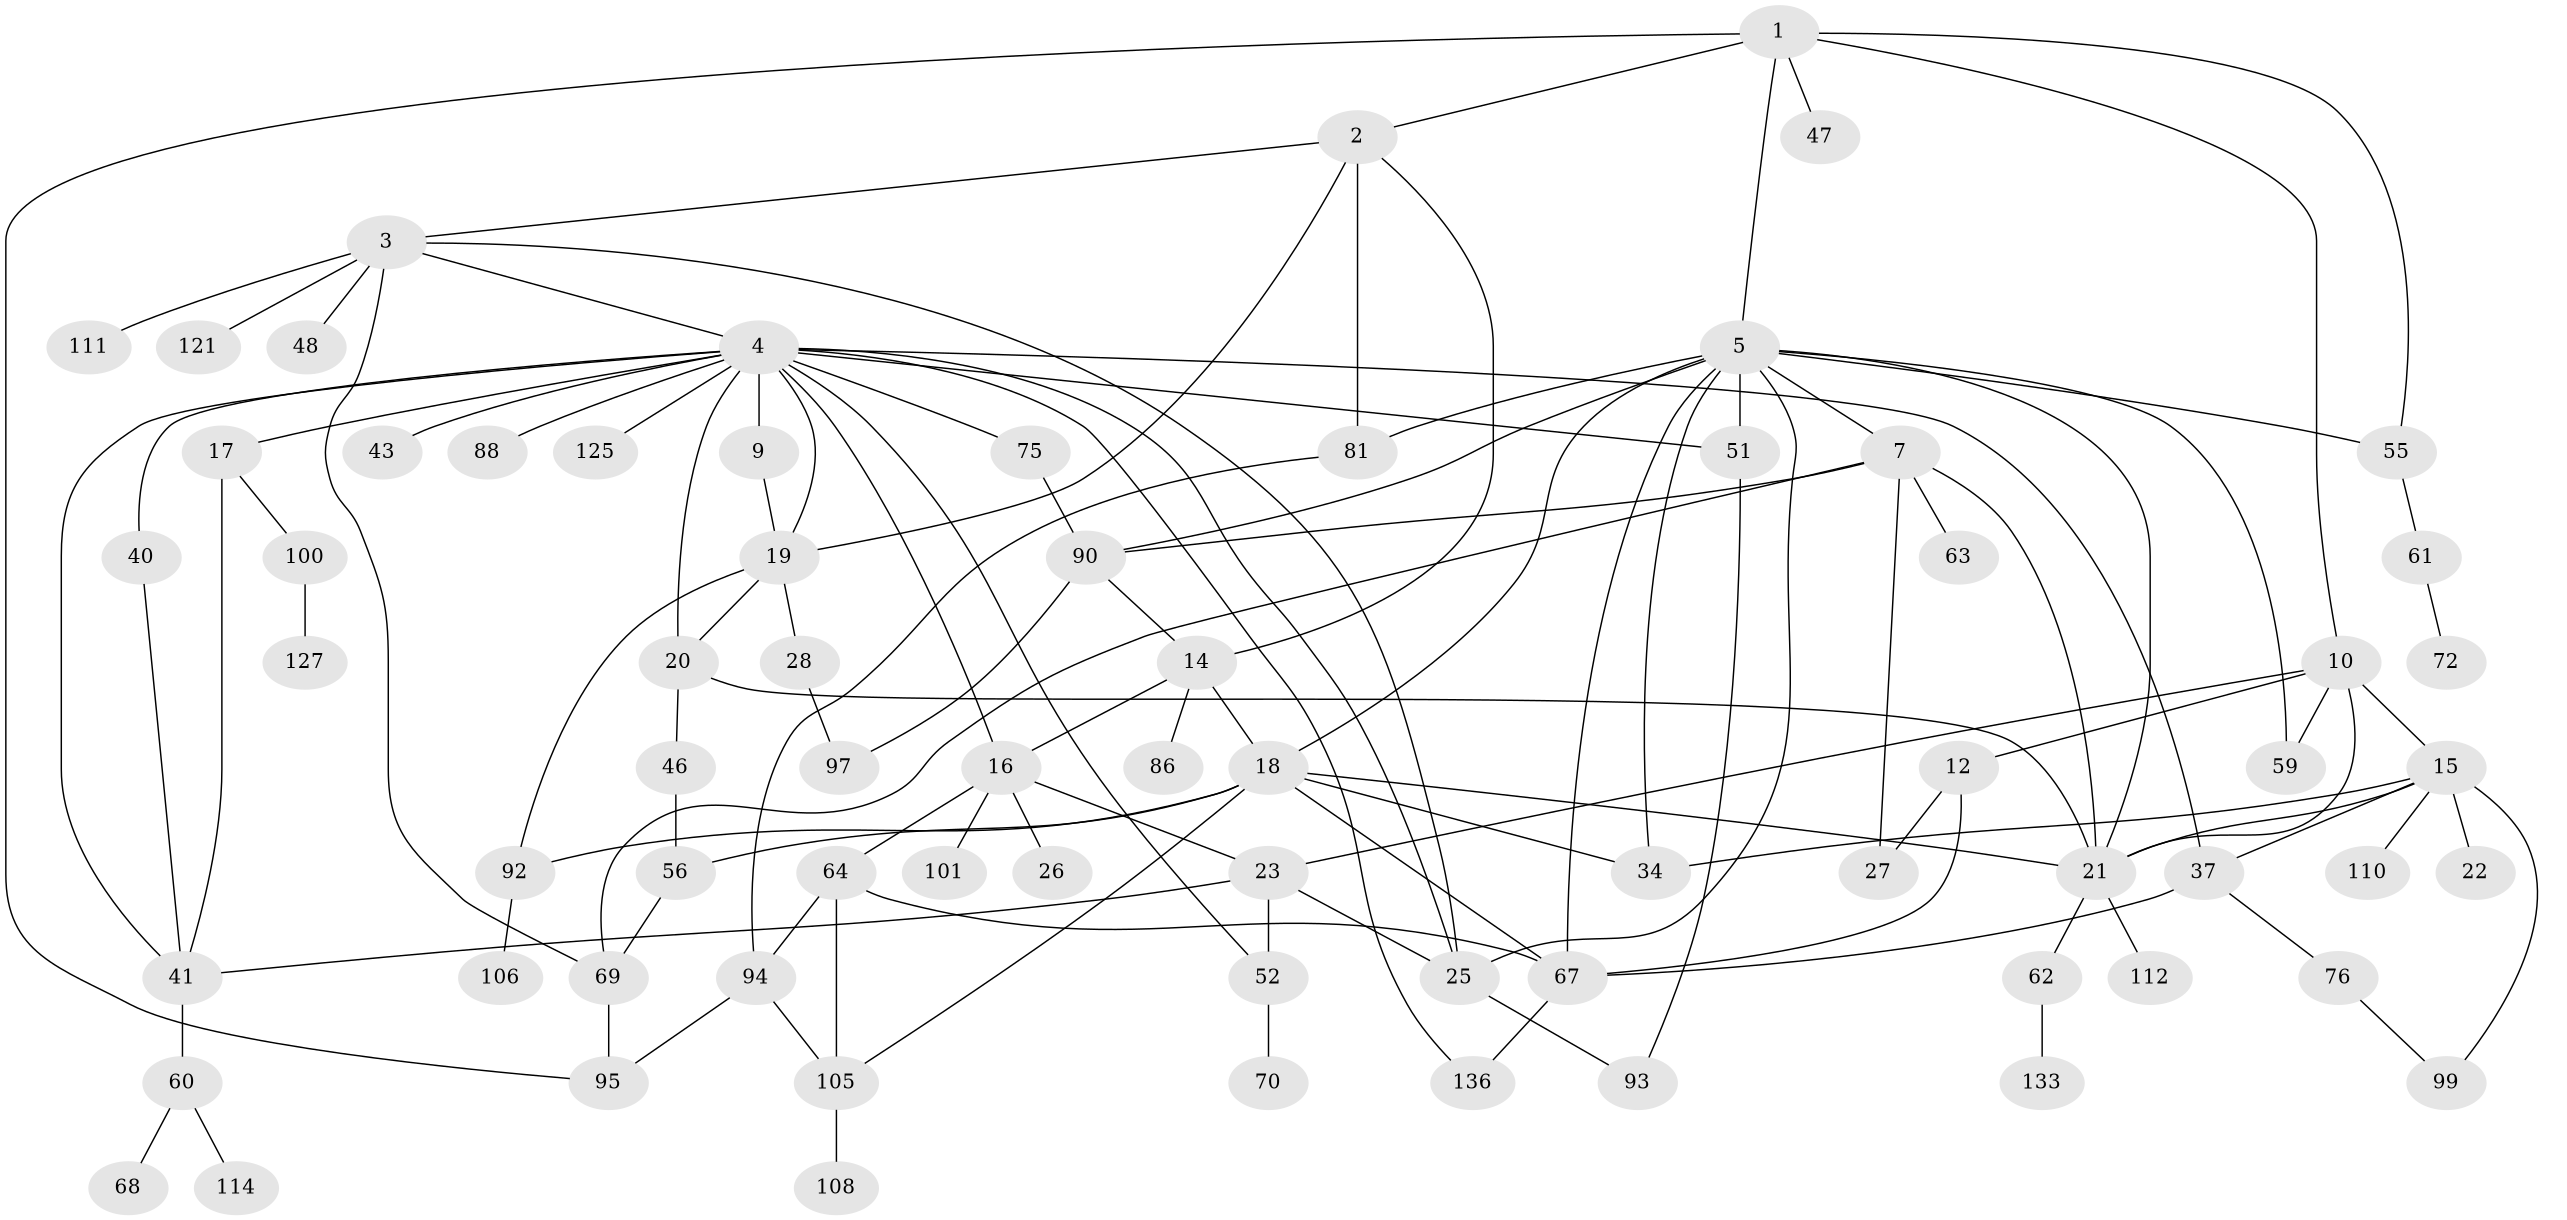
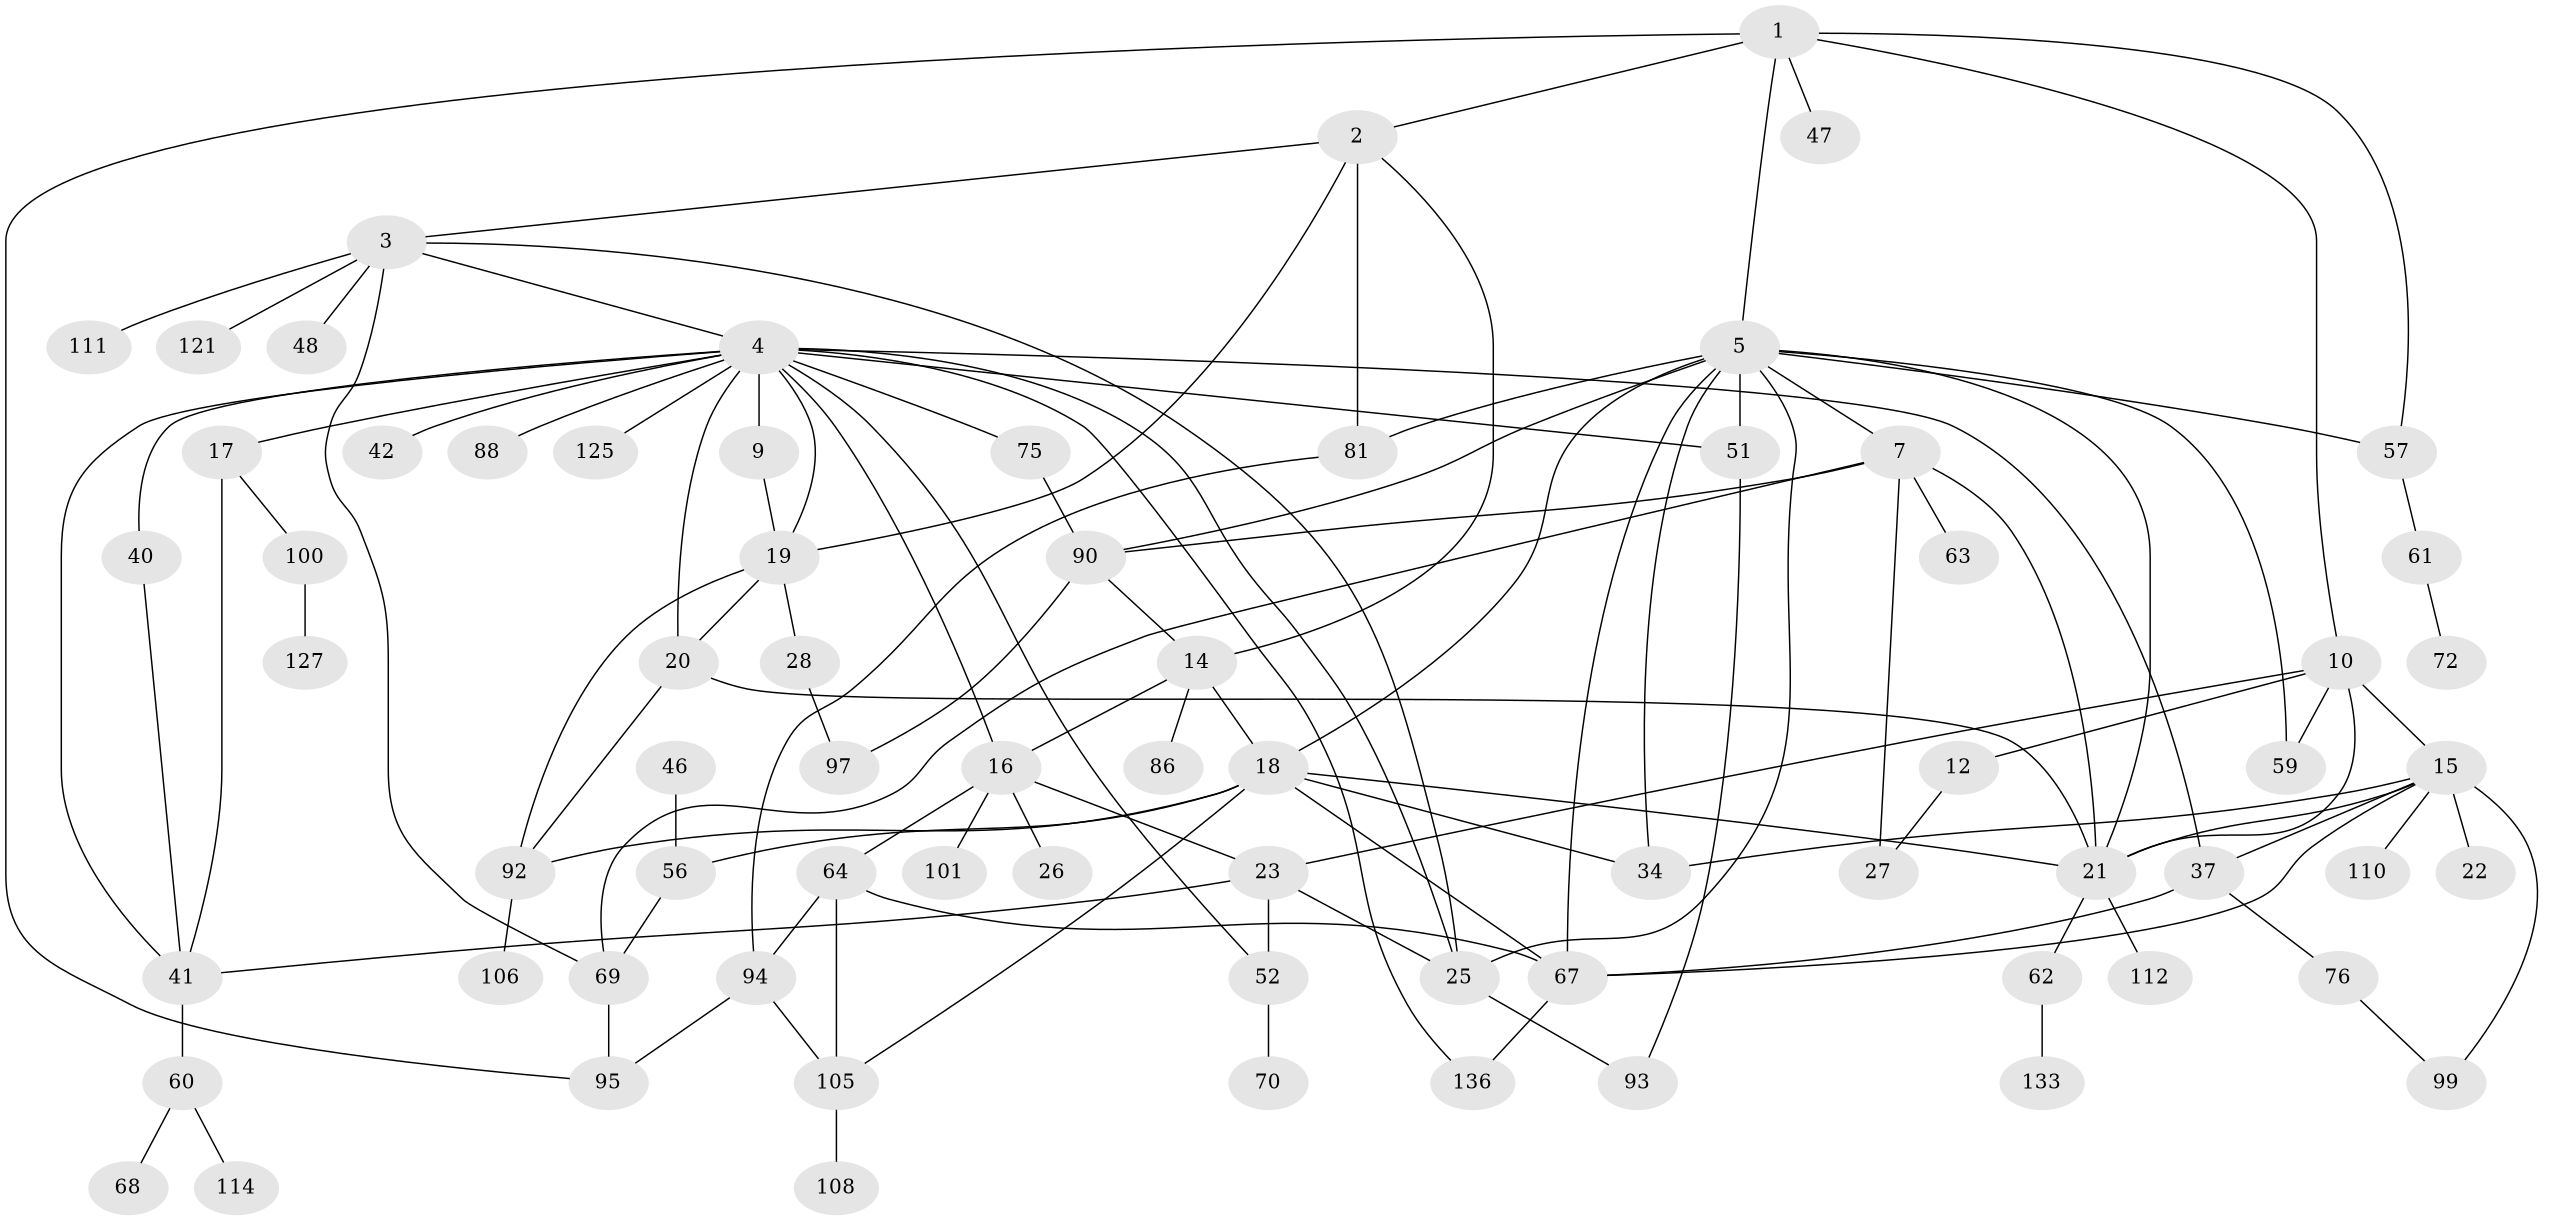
node "43": label "43" -> "42"
node "55": label "55" -> "57"
edge "20" -- "46": now "20" -- "92"
edge "12" -- "67": now "15" -- "67"
